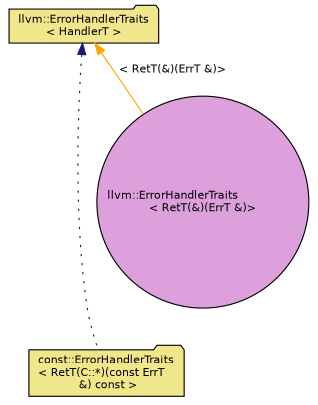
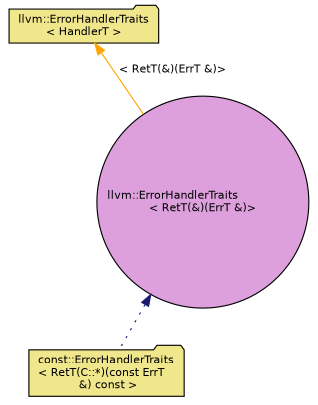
edge "const::ErrorHandlerTraits < RetT(C::*)(const ErrT &) const >" -> "llvm::ErrorHandlerTraits < HandlerT >": now "const::ErrorHandlerTraits < RetT(C::*)(const ErrT &) const >" -> "llvm::ErrorHandlerTraits < RetT(&)(ErrT &)>"
